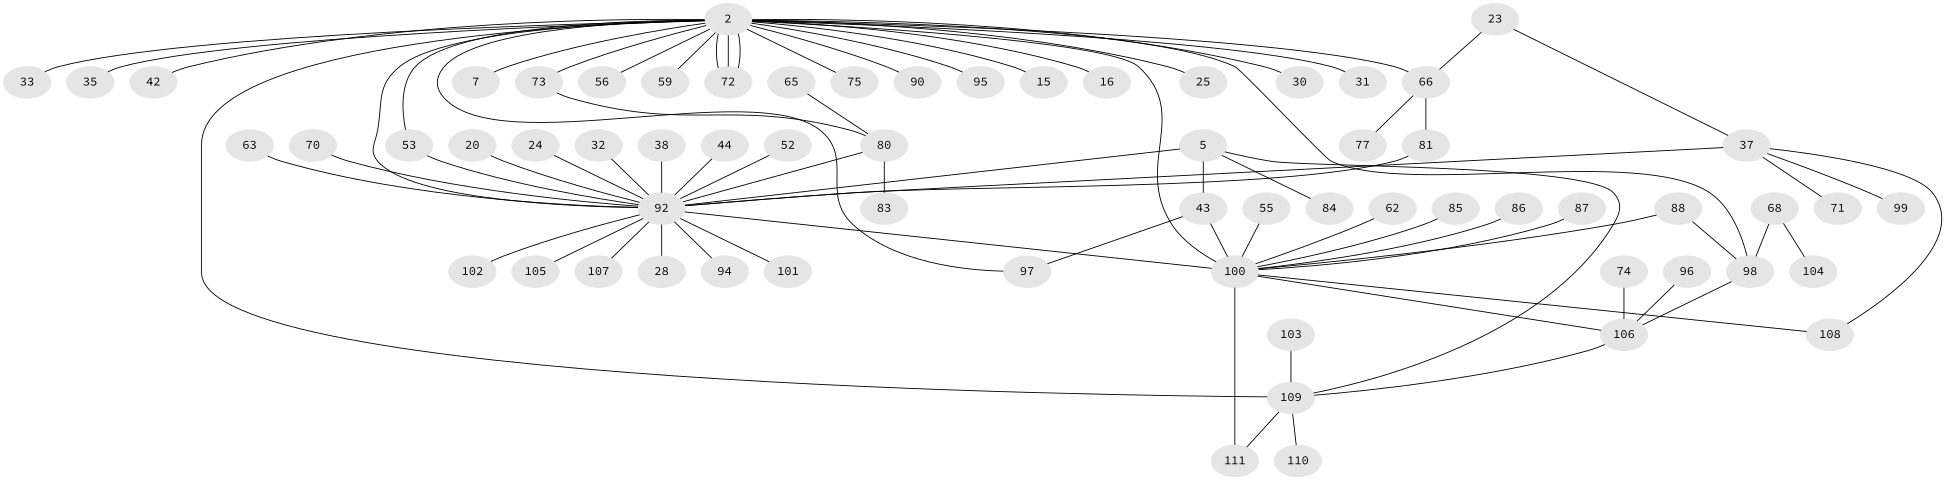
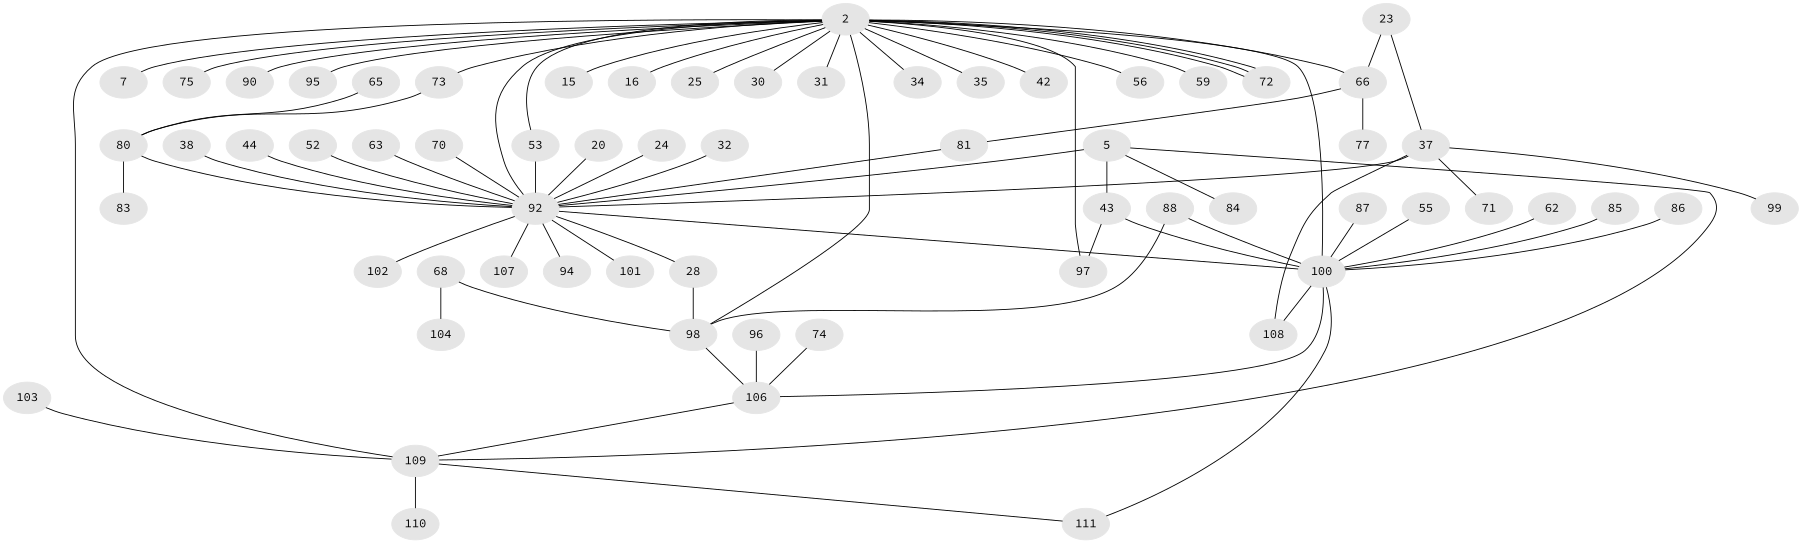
node "33": label "33" -> "34"
node "105": removed
edge "28" -- "98": added
